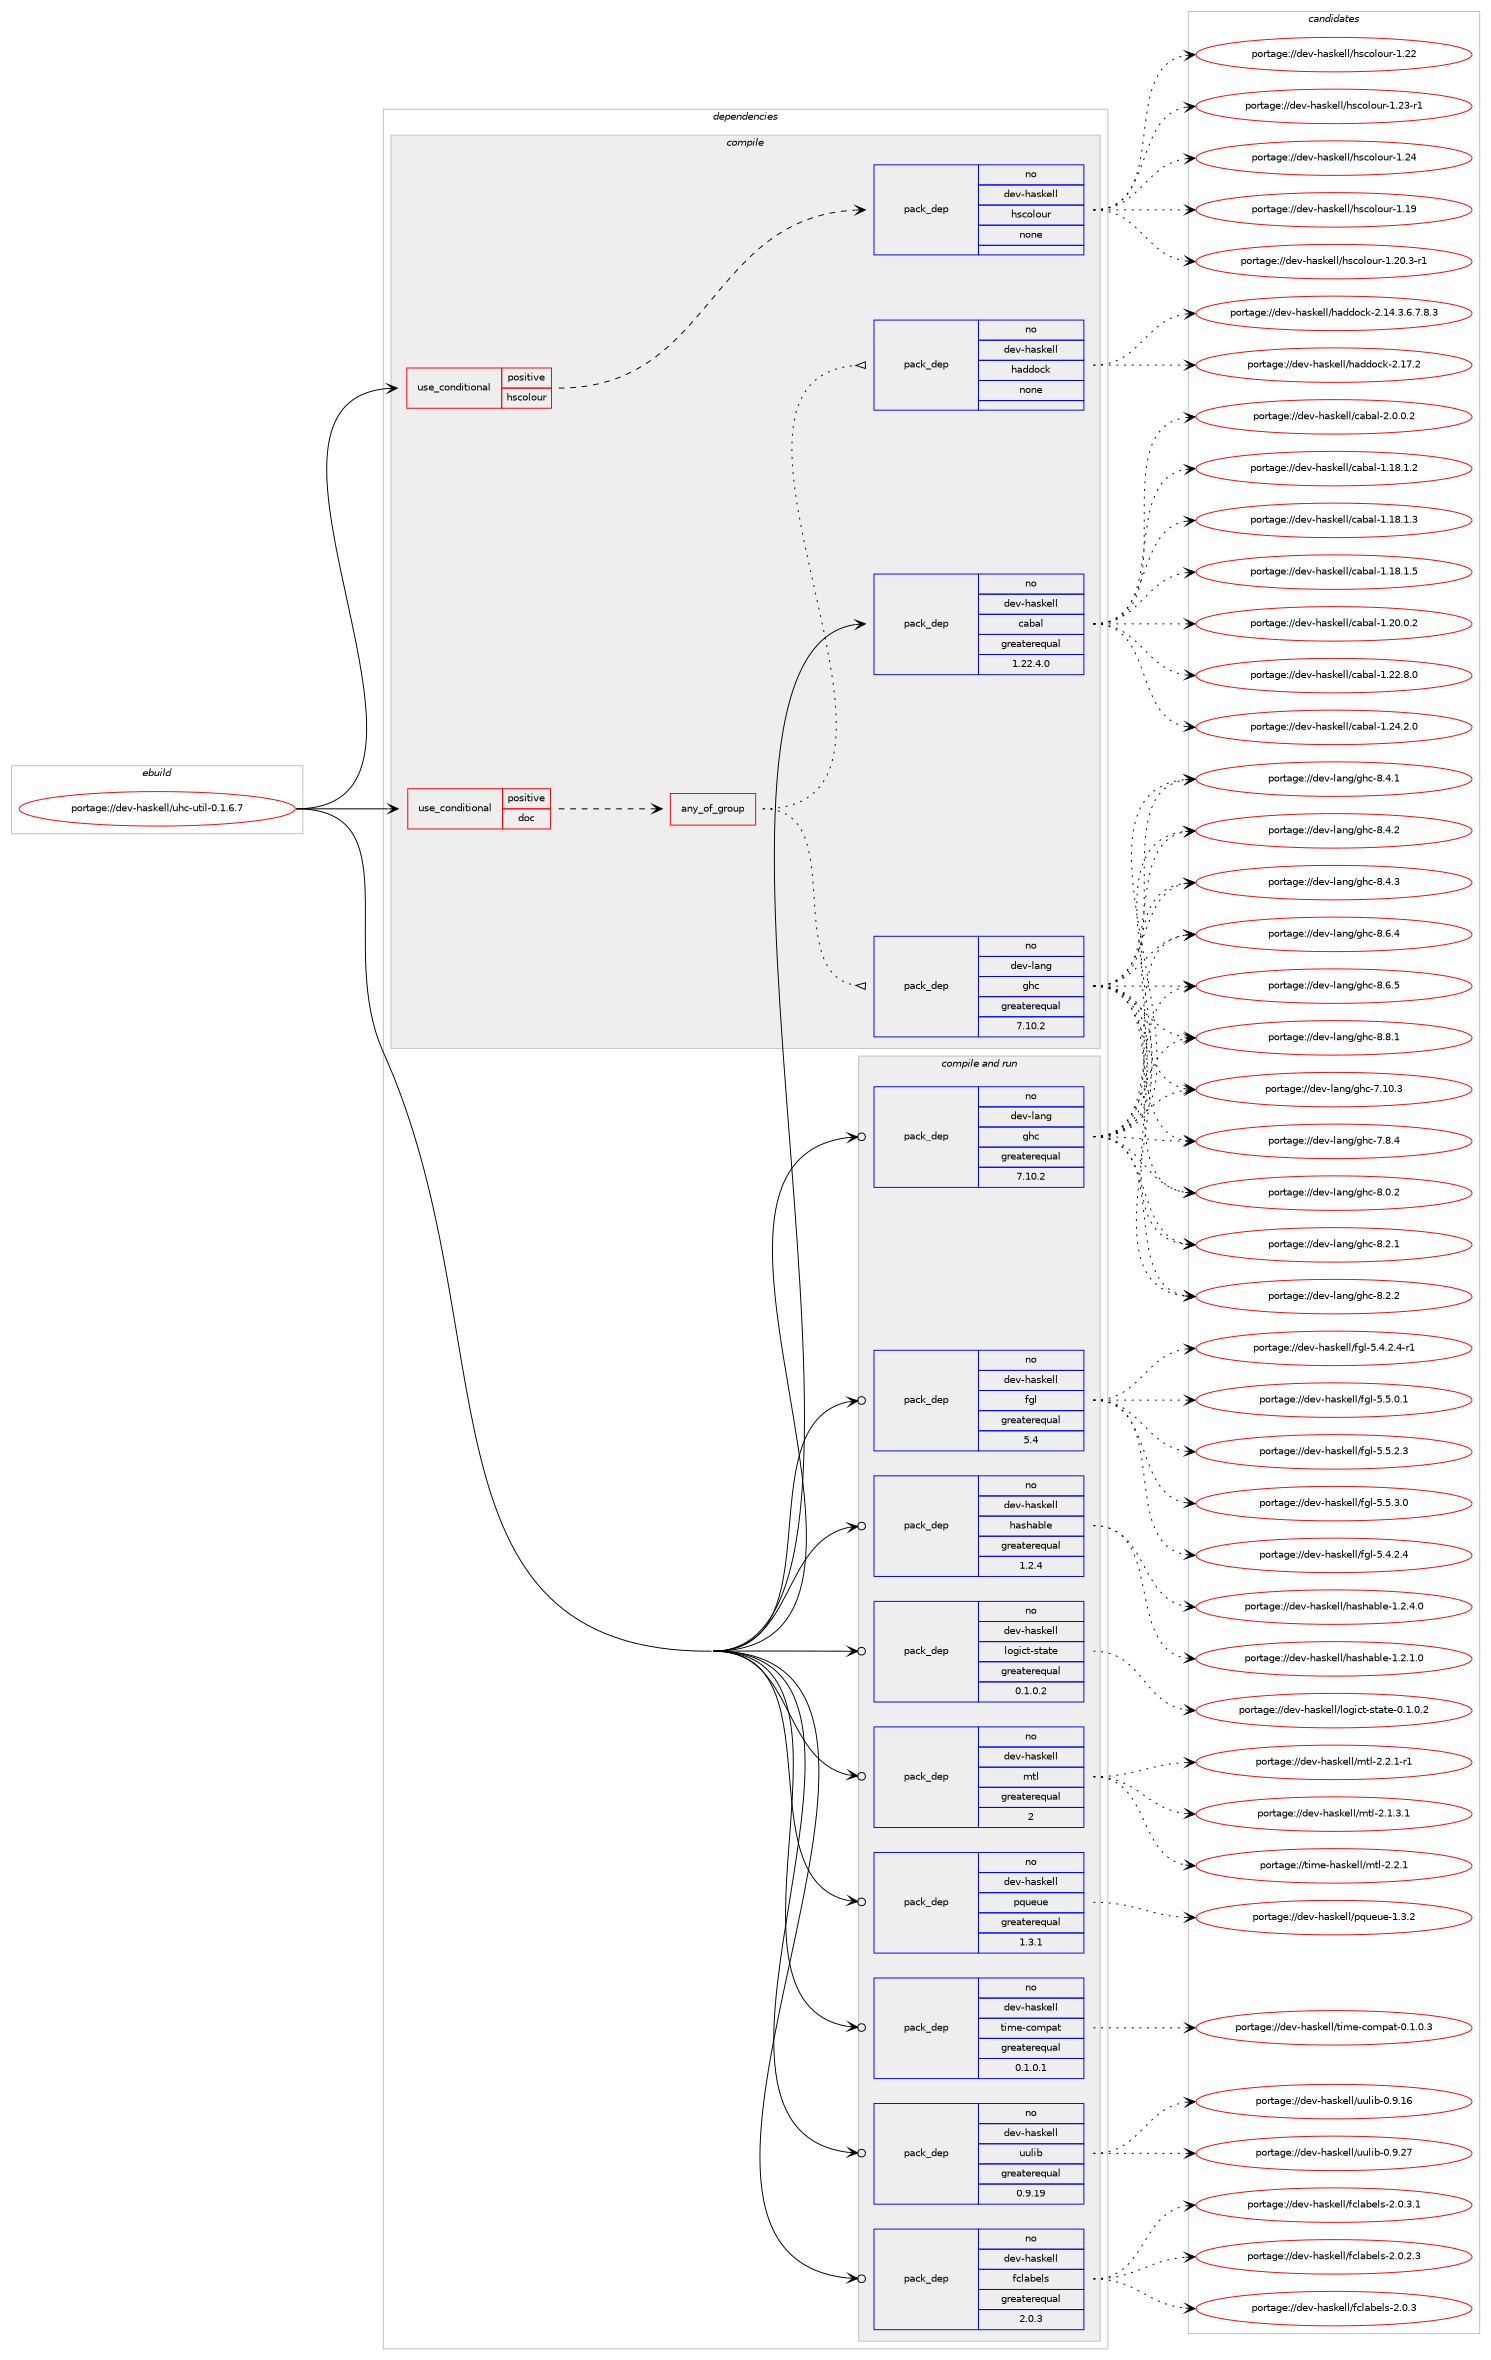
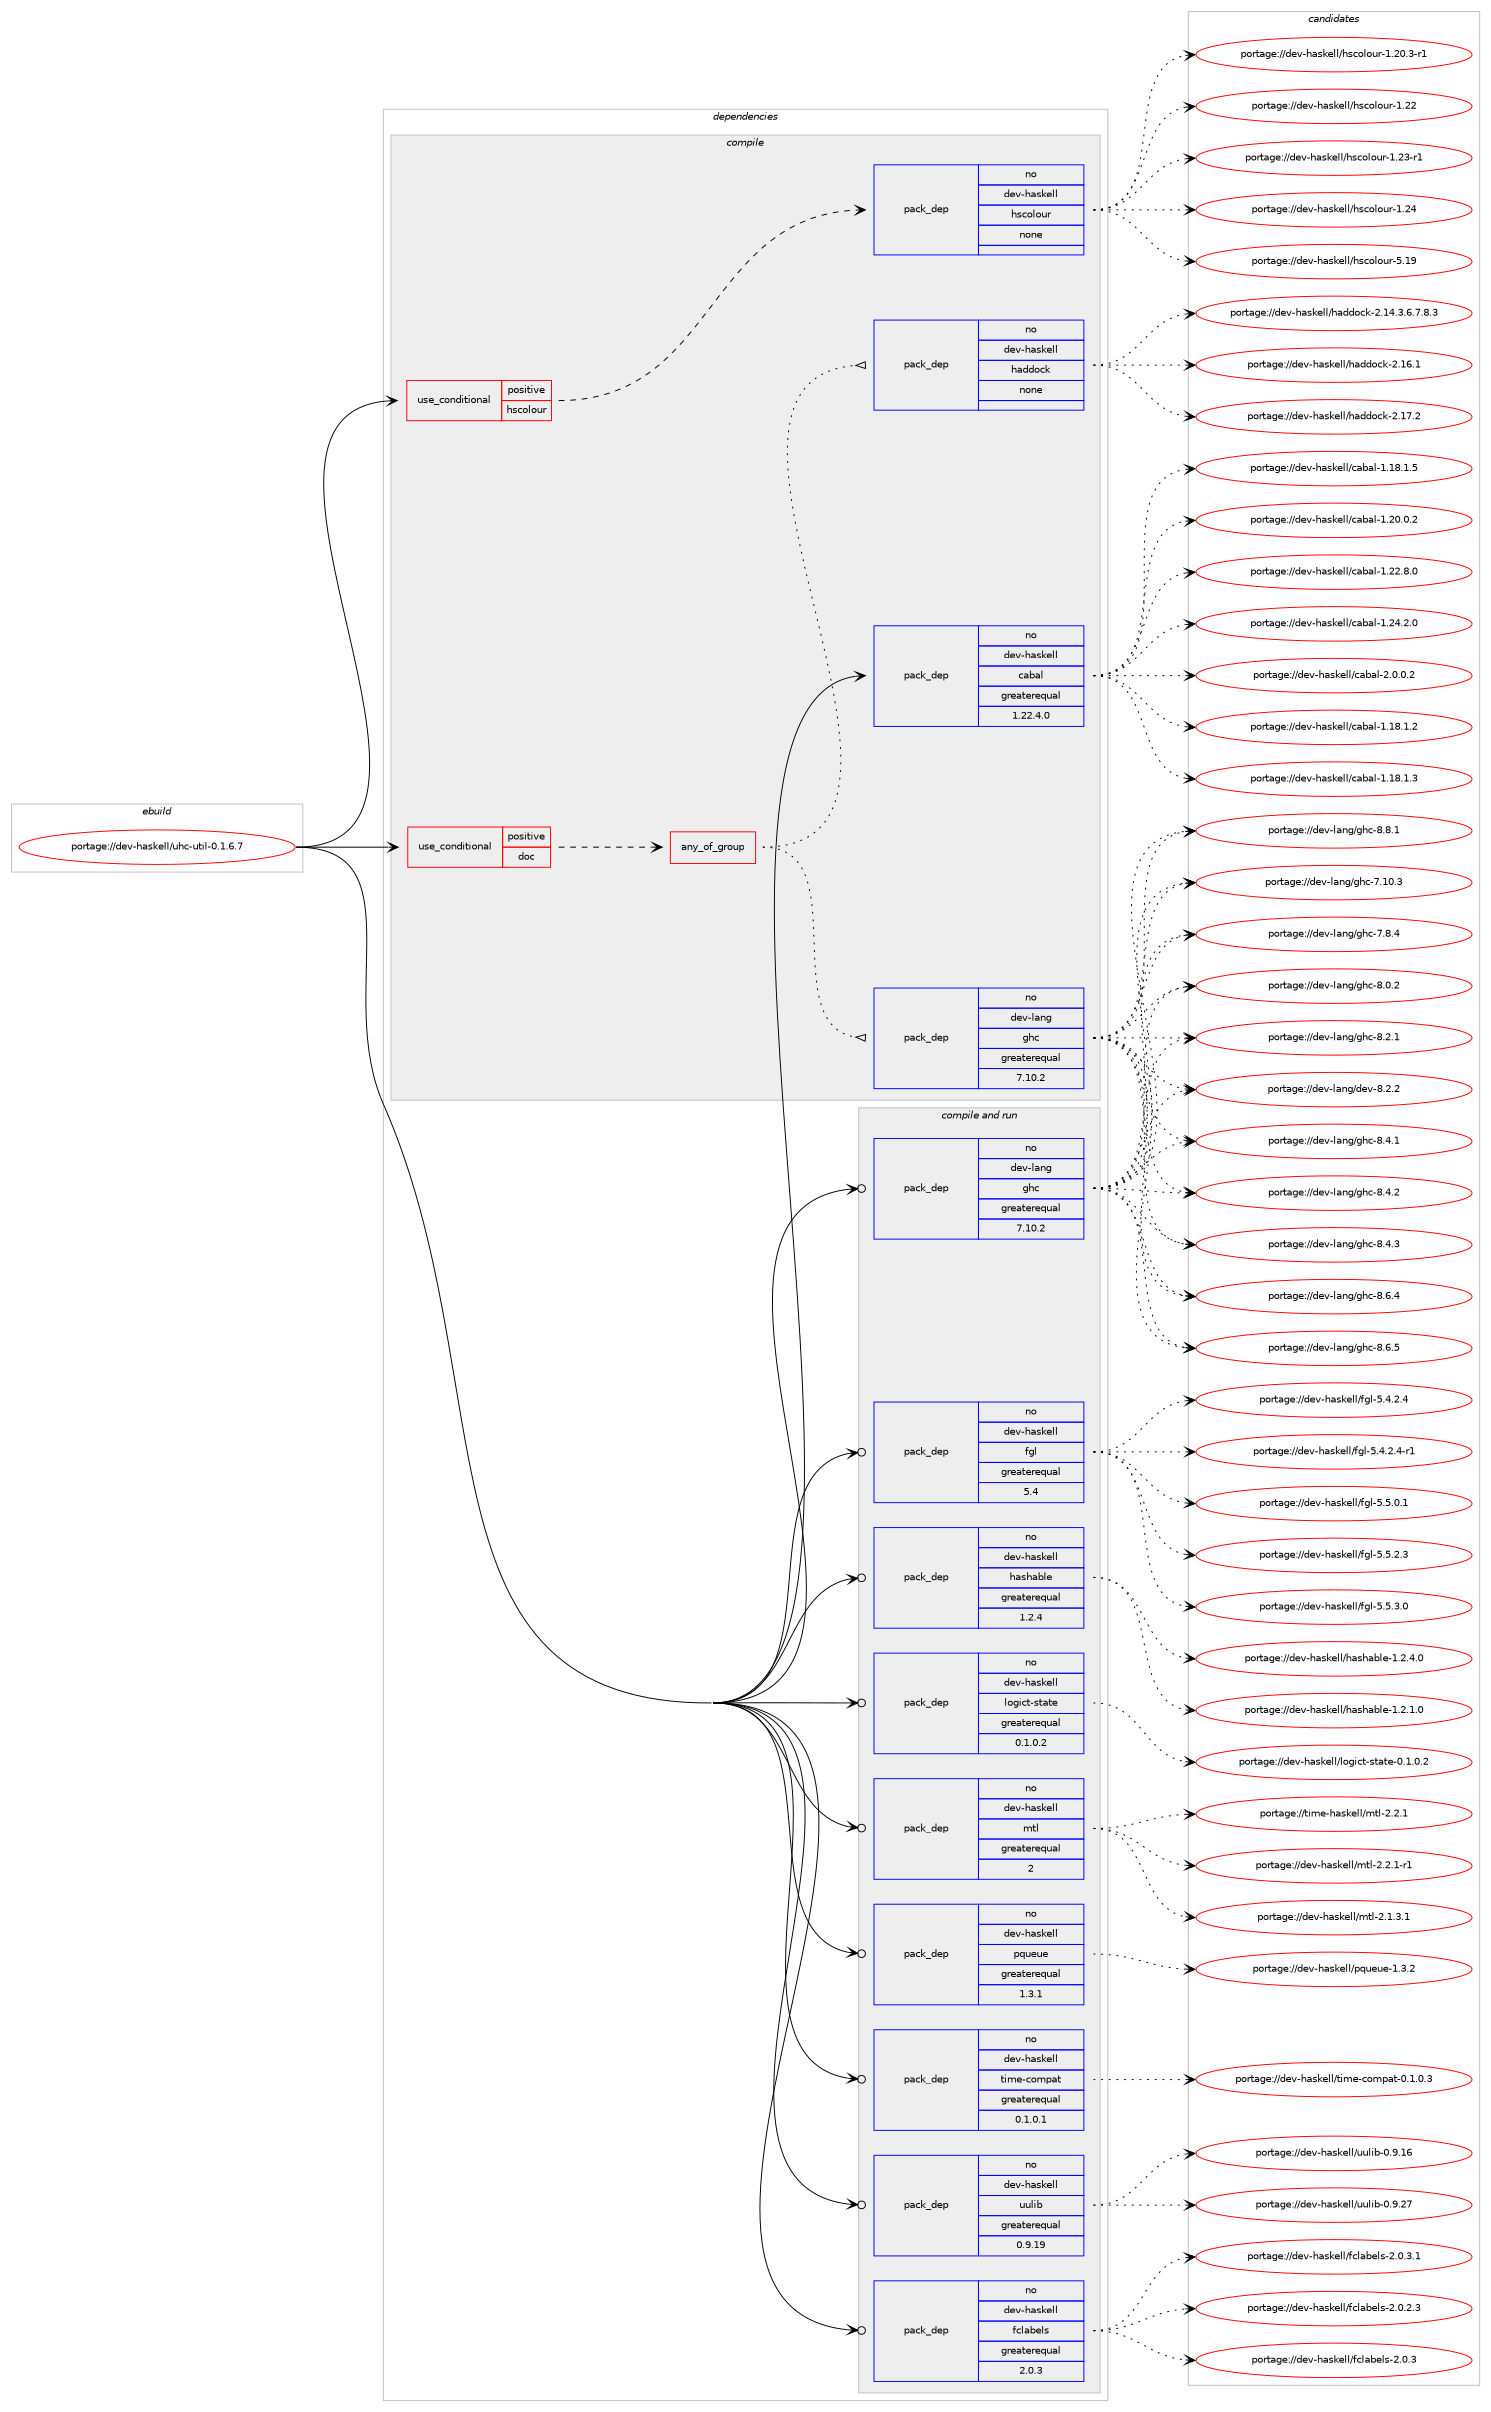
node "portage://dev-haskell/hscolour-1.19": label "portage://dev-haskell/hscolour-1.19" -> "portage://dev-haskell/hscolour-5.19"
node "portage://dev-haskell/haddock-2.16.1": added
node "portage://dev-lang/ghc-8.2.2": label "portage://dev-lang/ghc-8.2.2" -> "portage://dev-lang/dev-8.2.2"
